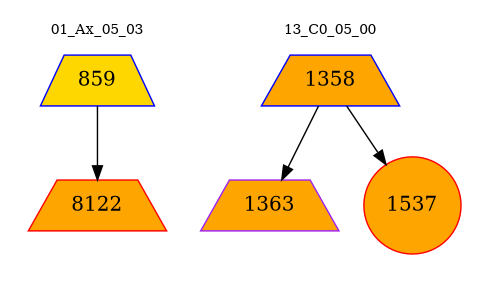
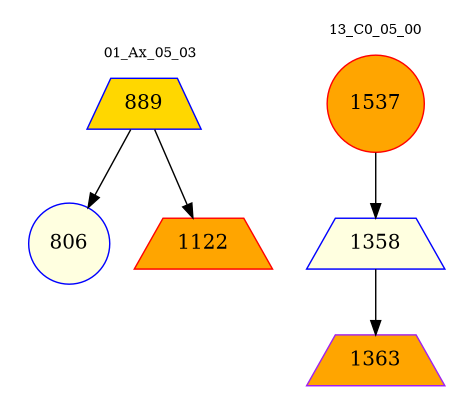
node "859": label "859" -> "889"
node "1358": fillcolor orange -> lightyellow
edge "1358" -> "1537": reversed
node "8122": label "8122" -> "1122"
node "806": added
